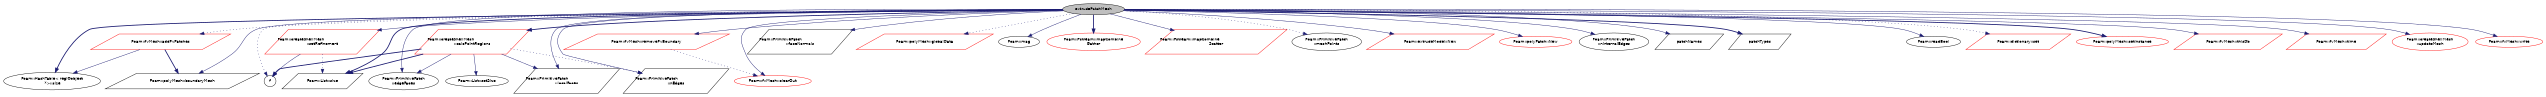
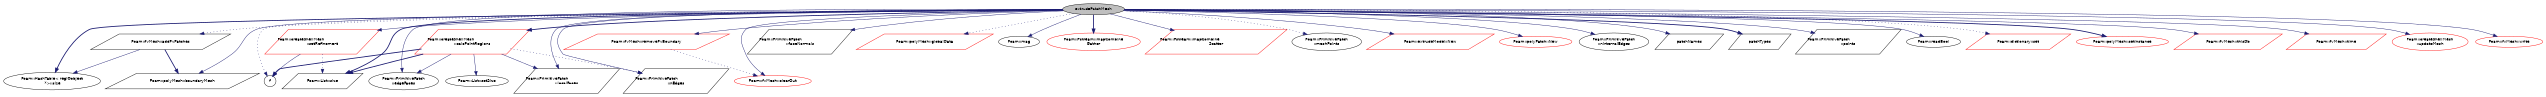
node "Foam::fvMesh::addFvPatches": color red -> black
node "Foam::PrimitivePatch ::points": added
